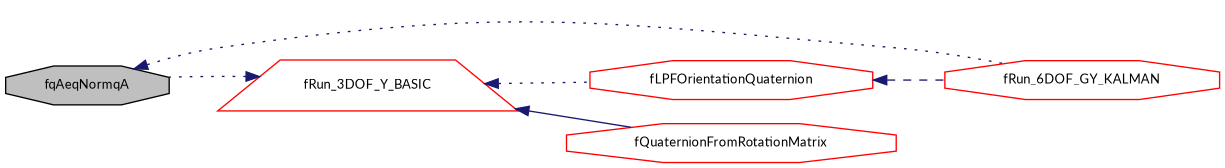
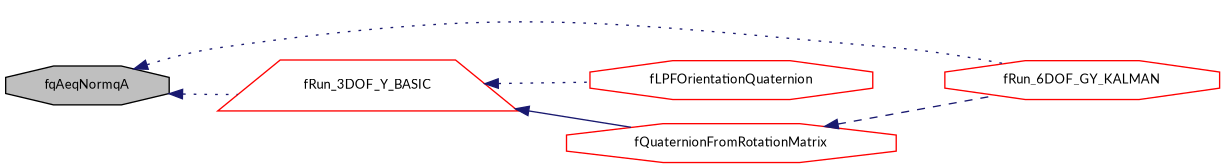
edge "fqAeqNormqA" -> "fRun_3DOF_Y_BASIC": reversed
edge "fRun_6DOF_GY_KALMAN" -> "fLPFOrientationQuaternion": now "fRun_6DOF_GY_KALMAN" -> "fQuaternionFromRotationMatrix"
